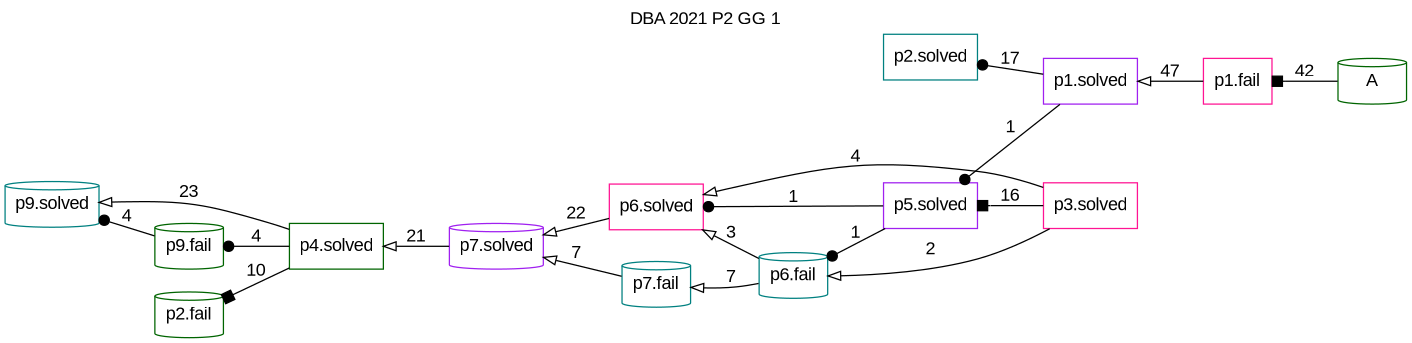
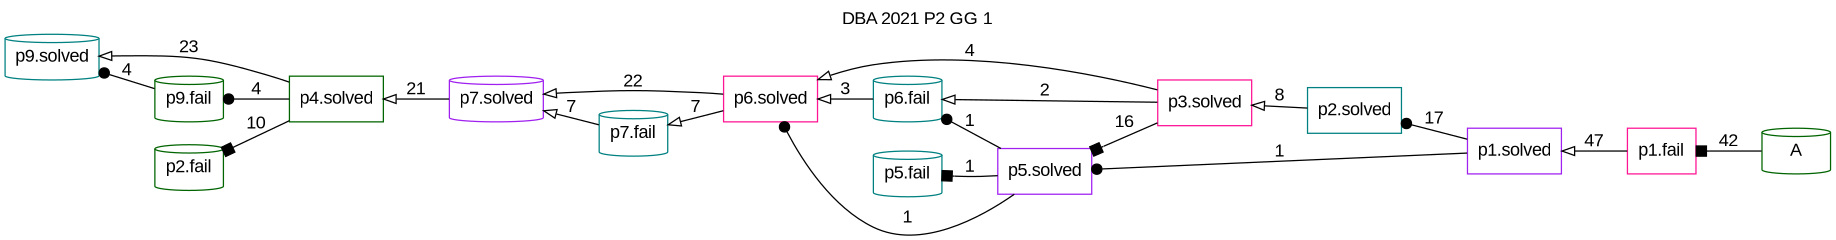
edge "p2.solved" -> "p3.solved": added, label "8"
node "p5.fail": added
edge "p6.fail" -> "p7.fail": now "p6.solved" -> "p7.fail"
